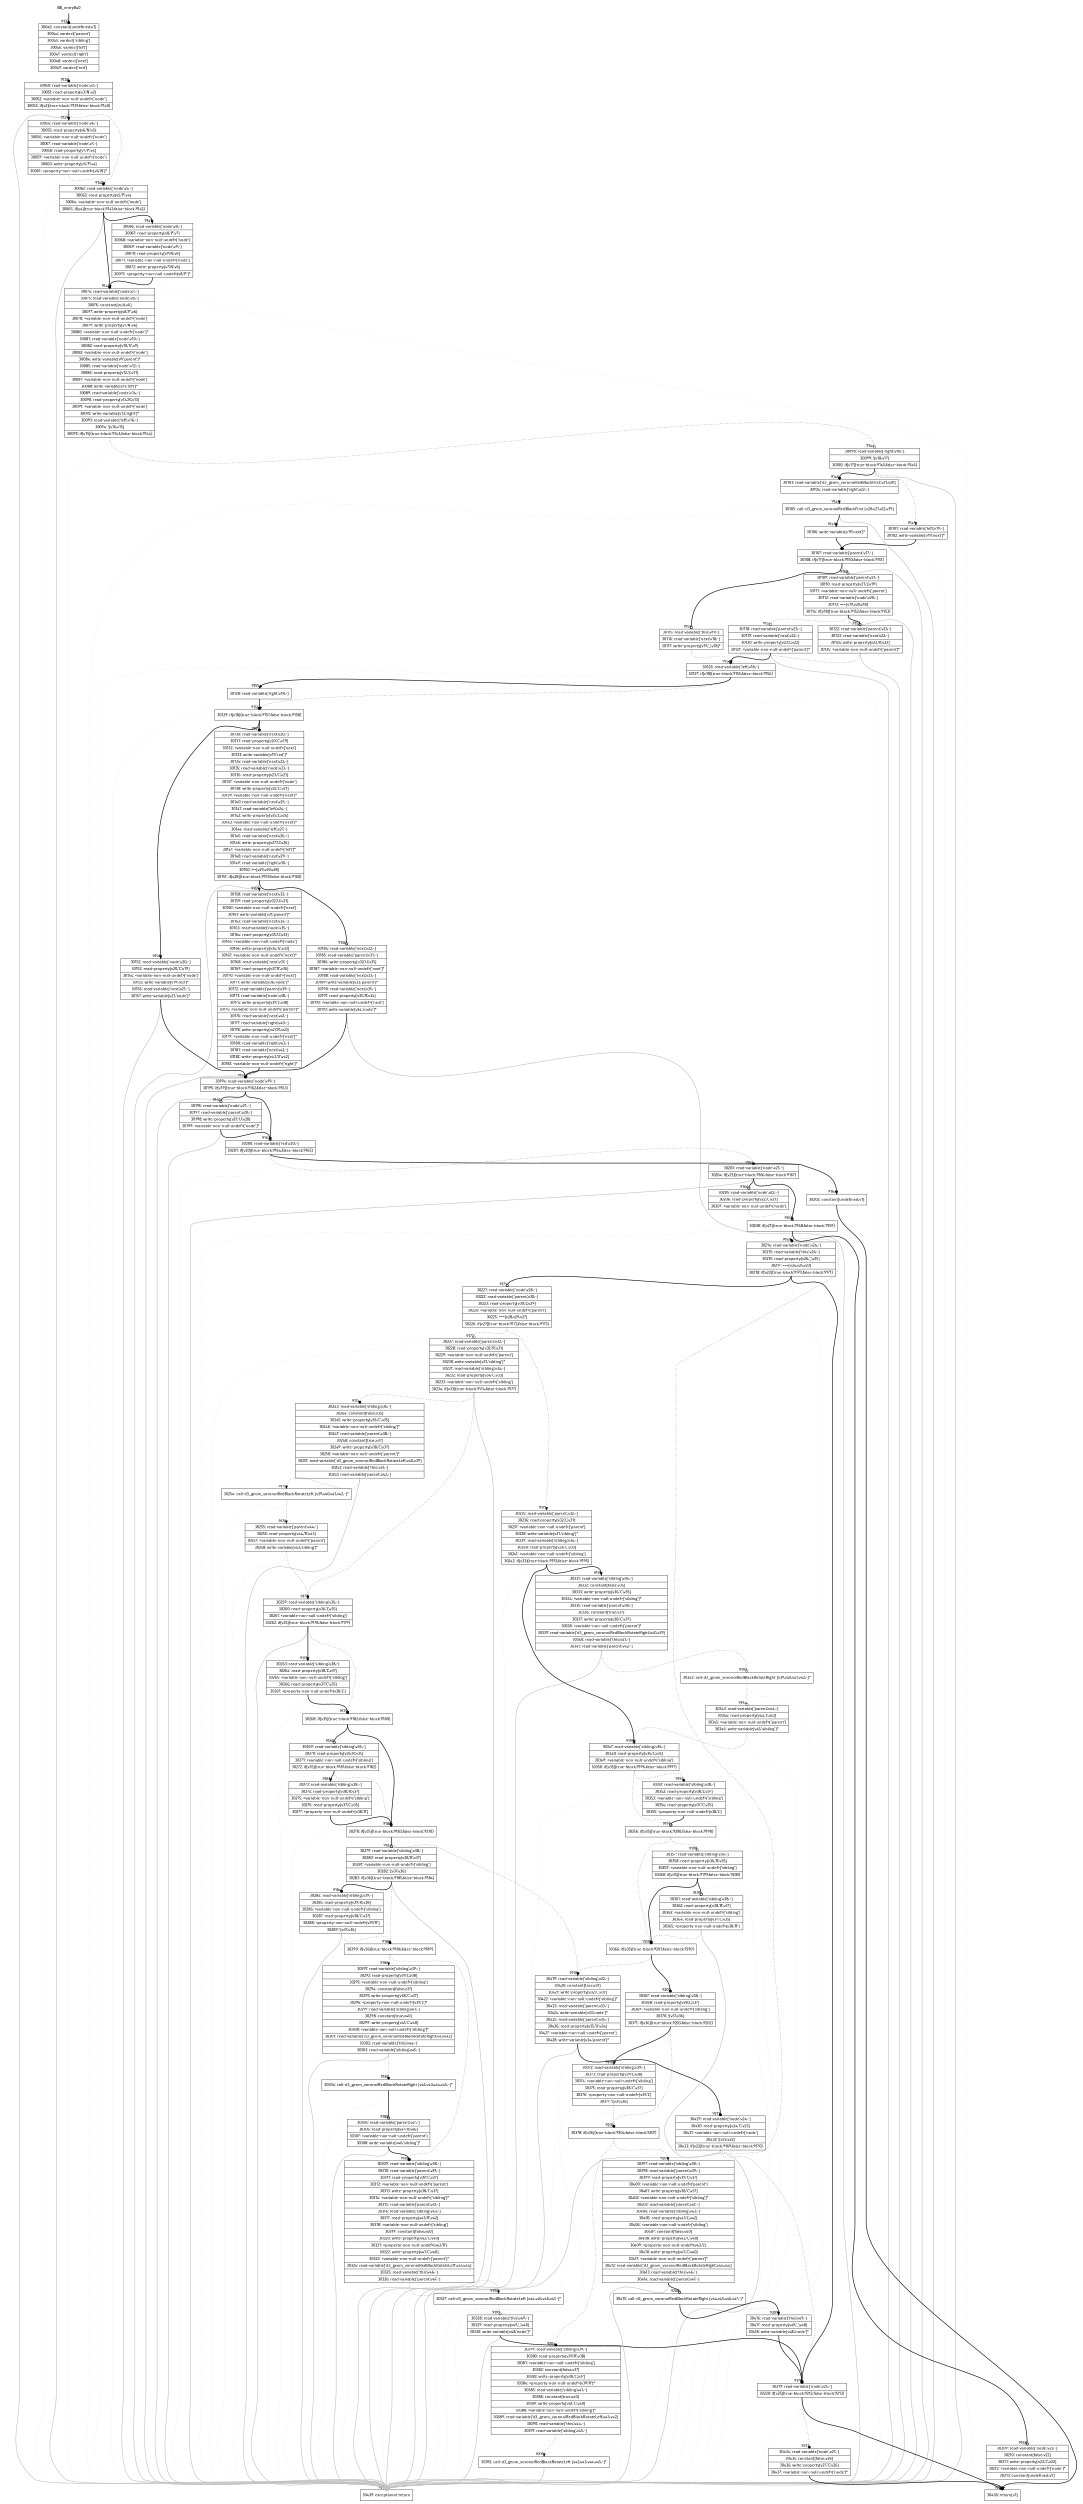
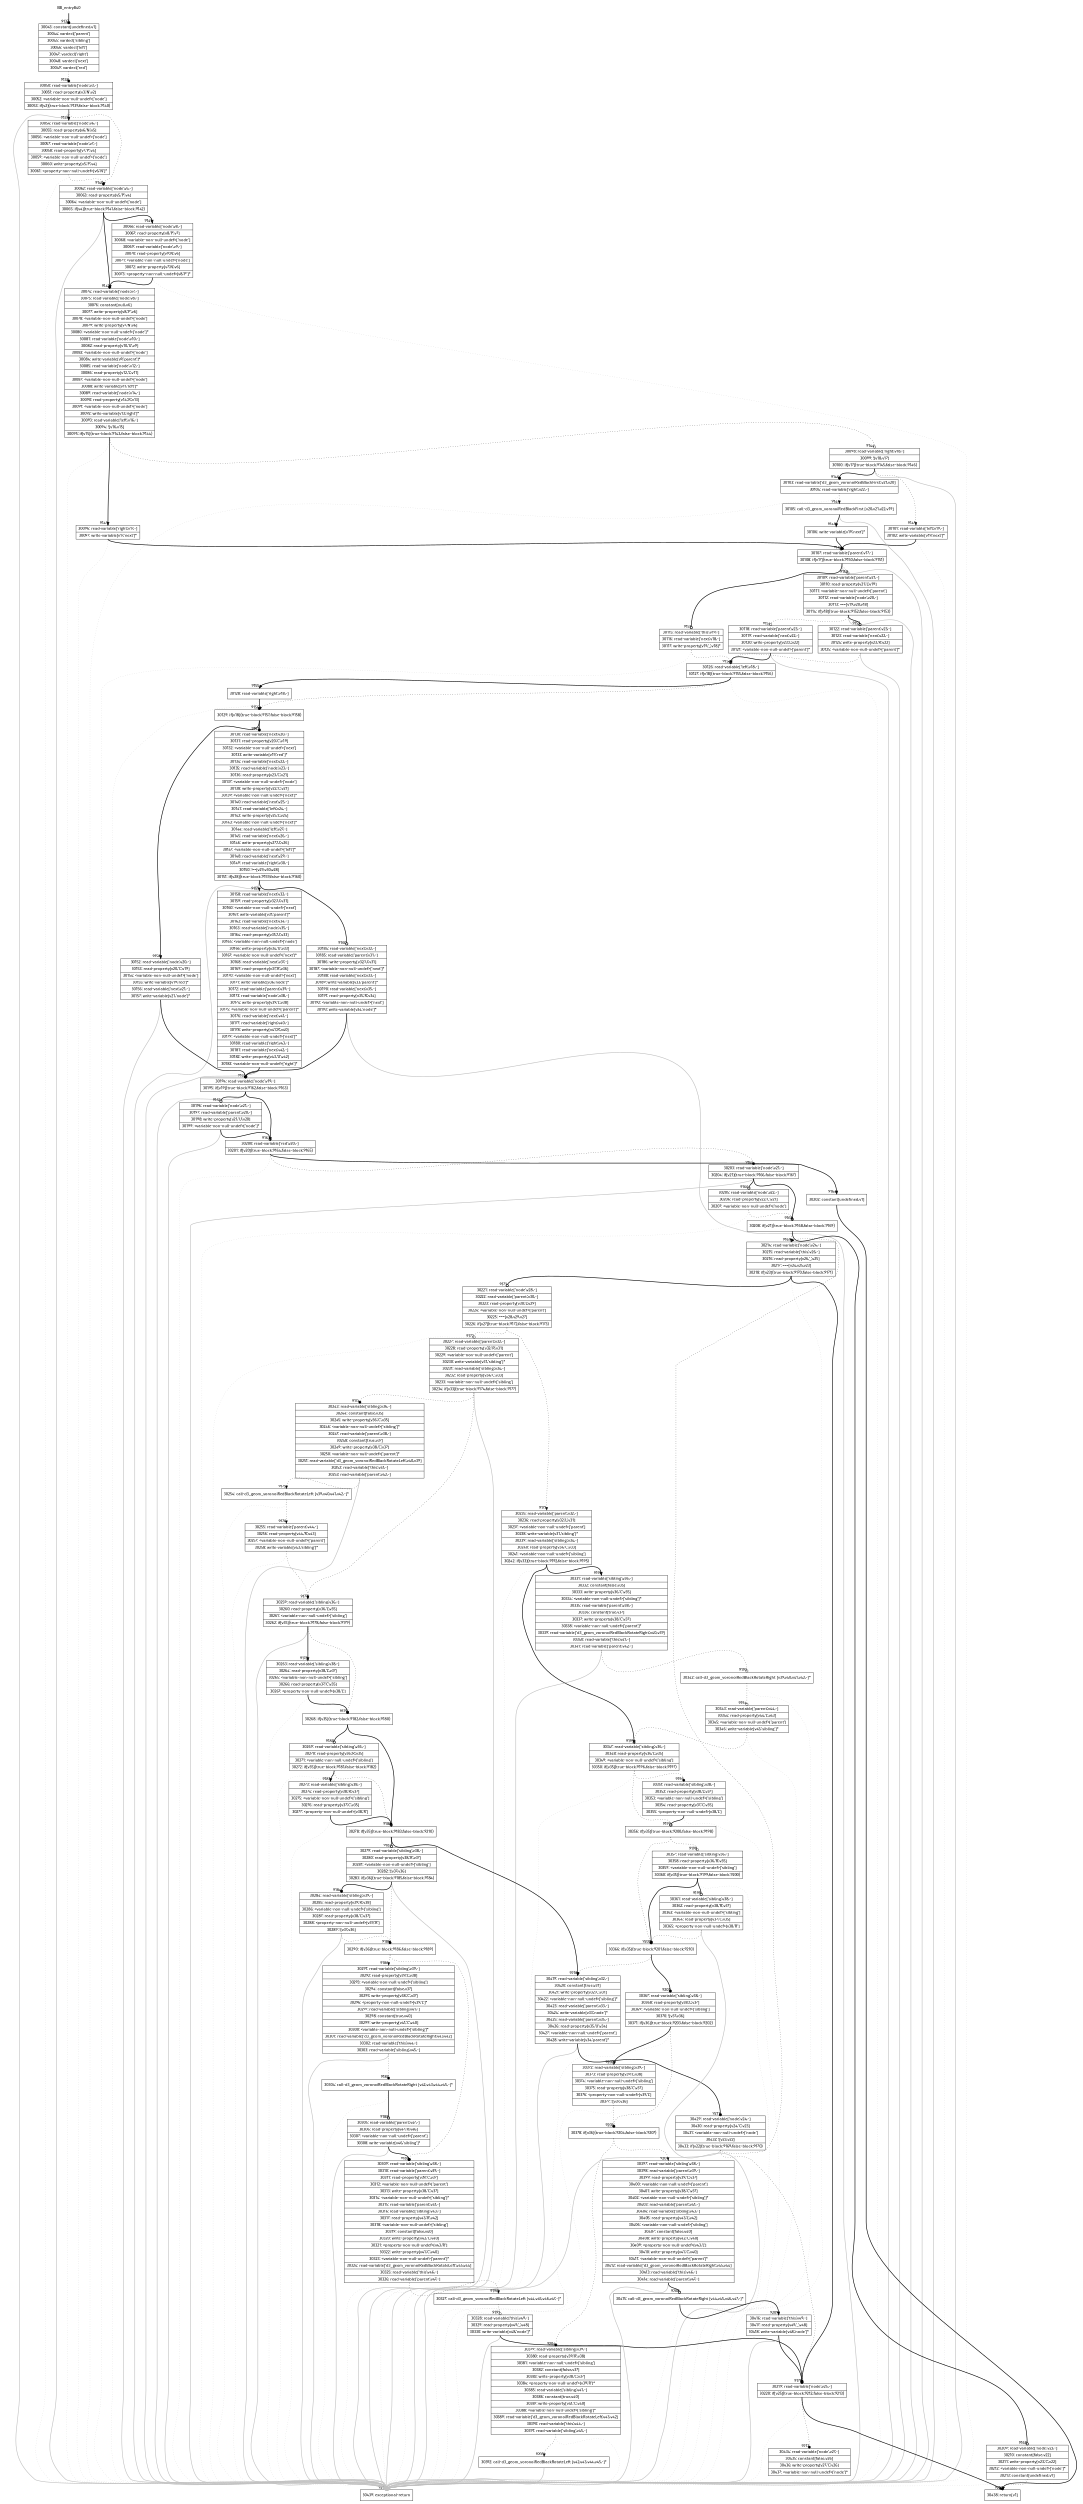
node "30096: read-variable['right',v17,-]": added
edge "30429: read-variable['node',v24,-]" -> "30214: read-variable['node',v24,-]": arrowhead dot -> normal
edge "30278: if[v35](true-block:9183,false-block:9210)" -> "30419: read-variable['sibling',v32,-]": style dotted -> bold
edge "30416: read-variable['this',v49,-]" -> "30439: exceptional-return": added
edge "30434: read-variable['node',v27,-]" -> "30438: return[v1]": removed
